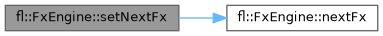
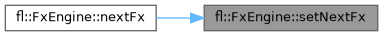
edge "fl::FxEngine::setNextFx" -> "fl::FxEngine::nextFx": reversed
